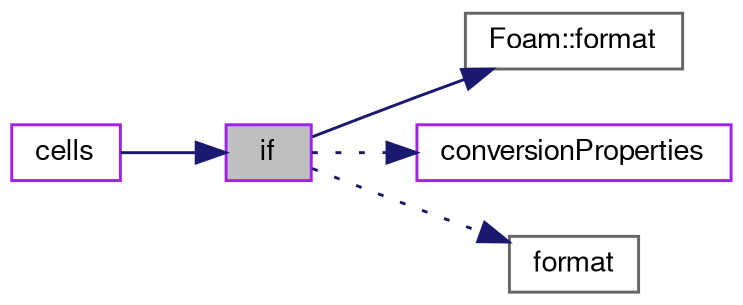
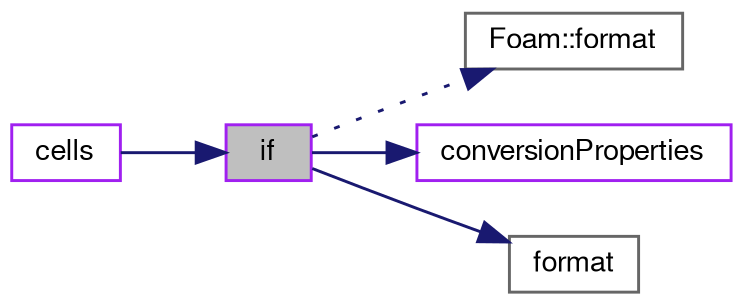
edge "if" -> "Foam::format": style solid -> dotted
edge "if" -> "conversionProperties": style dotted -> solid
edge "if" -> "format": style dotted -> solid
